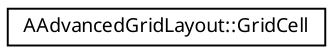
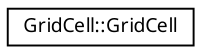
node "AAdvancedGridLayout::GridCell": label "AAdvancedGridLayout::GridCell" -> "GridCell::GridCell"
